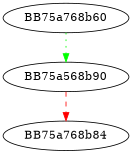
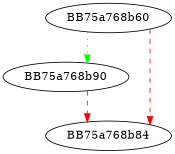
edge "BB75a768b60" -> "BB75a768b84": added
node "BB75a568b90": label "BB75a568b90" -> "BB75a768b90"
